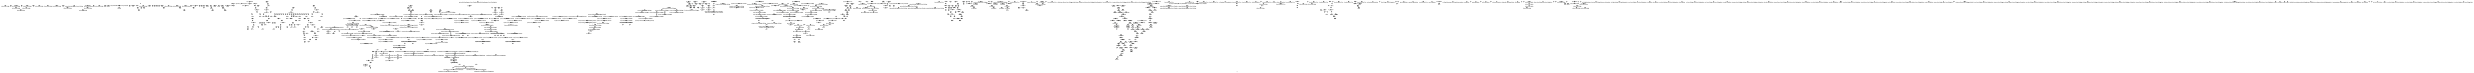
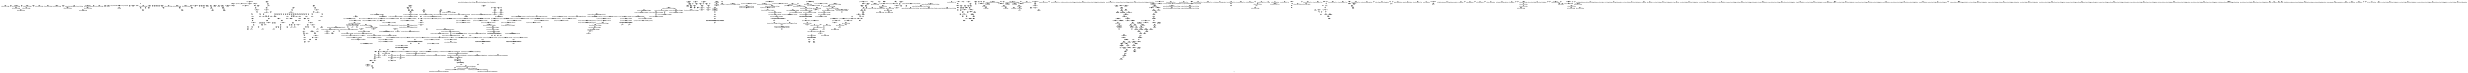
node "NodeID: 528": added
